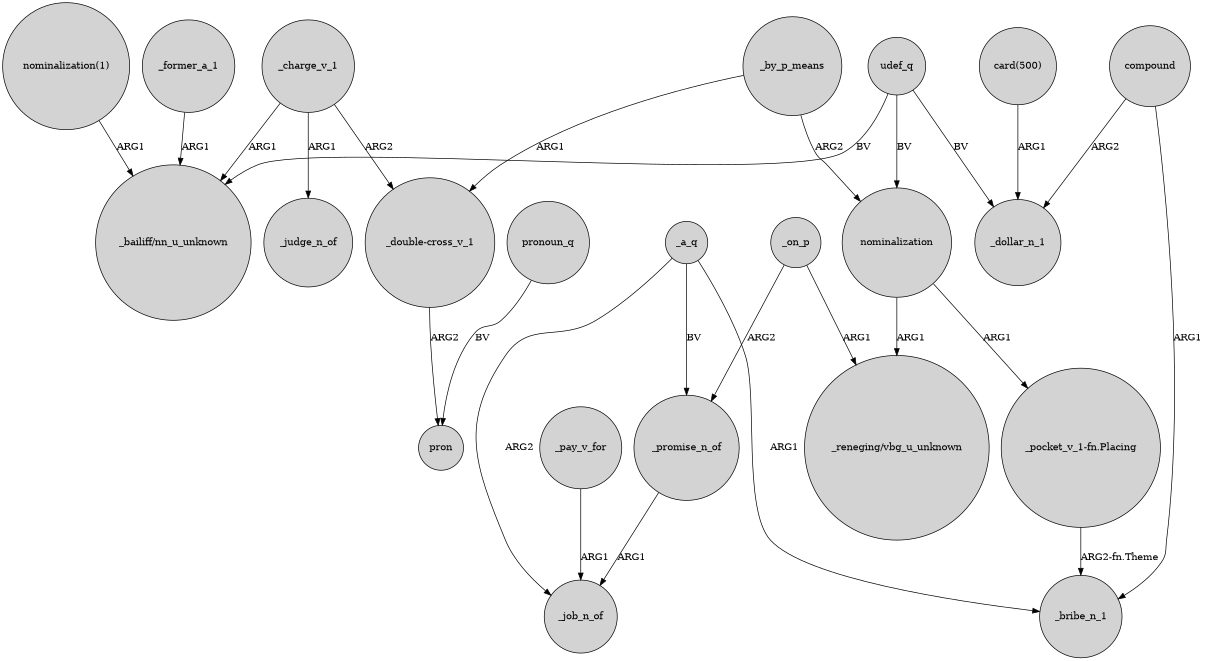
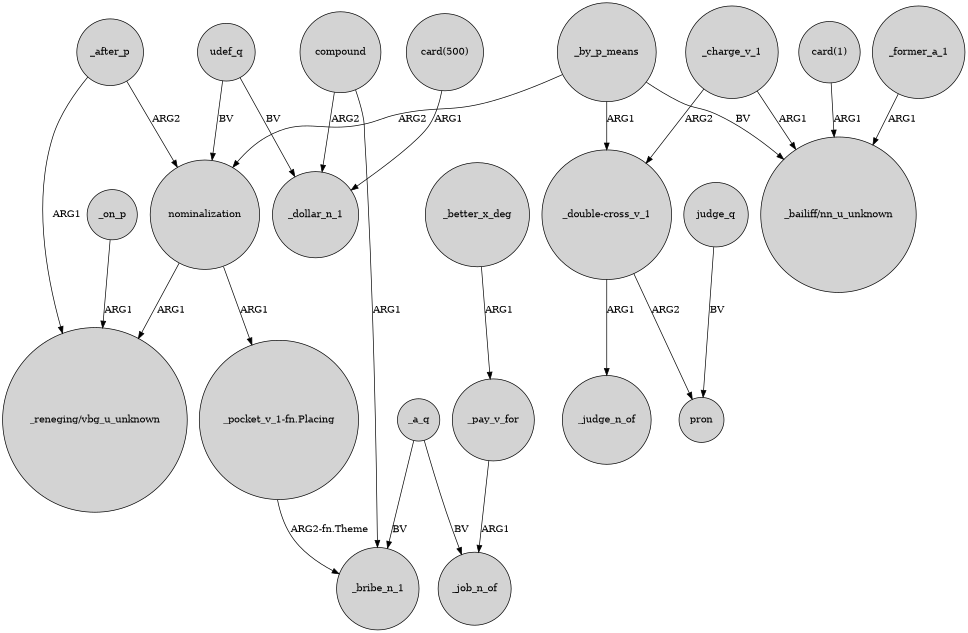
node "_after_p": added
node "nominalization(1)": label "nominalization(1)" -> "card(1)"
edge "_charge_v_1" -> "_judge_n_of": now "_double-cross_v_1" -> "_judge_n_of"
edge "udef_q" -> "_bailiff/nn_u_unknown": now "_by_p_means" -> "_bailiff/nn_u_unknown"
node "_better_x_deg": added
node "pronoun_q": label "pronoun_q" -> "judge_q"
edge "_a_q" -> "_job_n_of": label "ARG2" -> "BV"
node "_promise_n_of": removed
edge "_a_q" -> "_bribe_n_1": label "ARG1" -> "BV"
